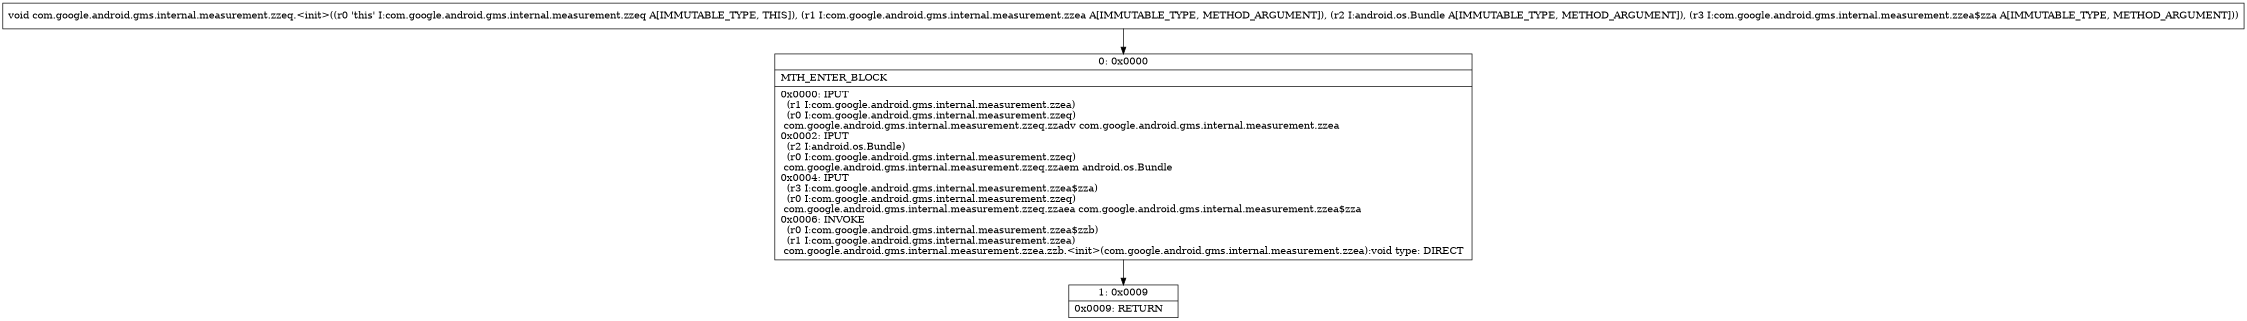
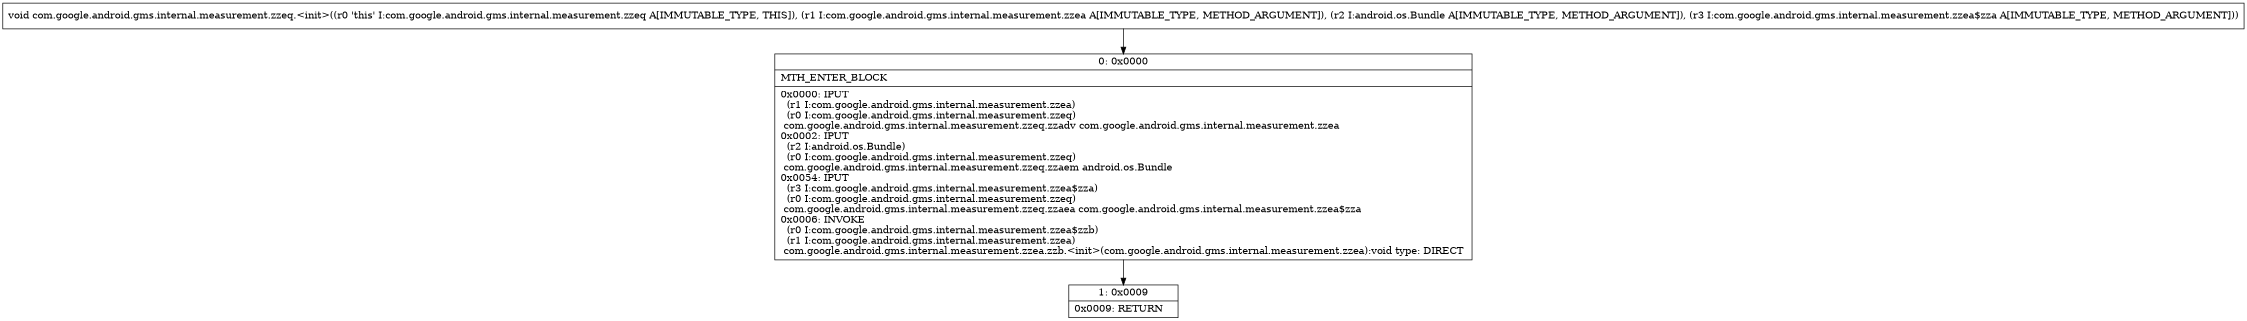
node "0: 0x0000": text "0x0004: IPUT" -> "0x0054: IPUT"
